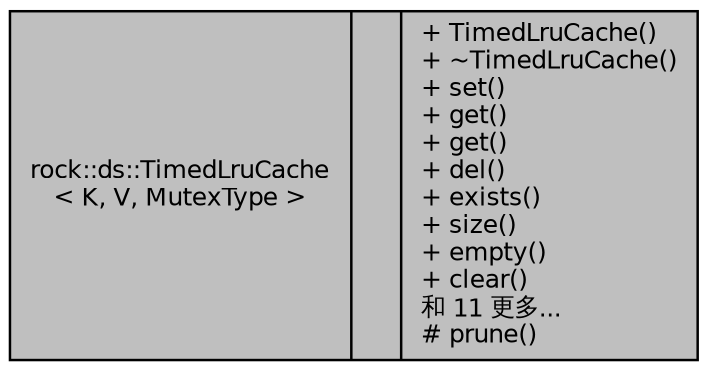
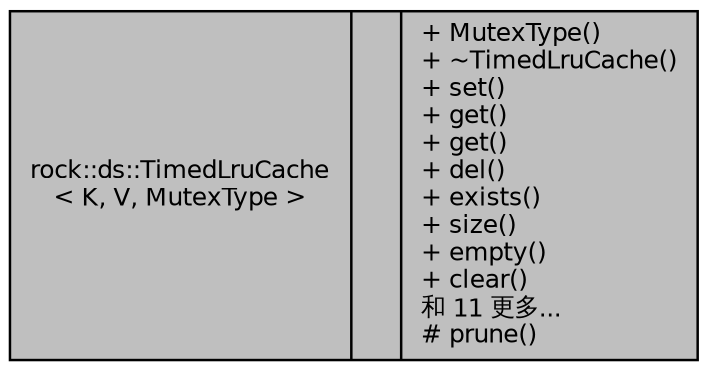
node "rock::ds::TimedLruCache": text "+ TimedLruCache()" -> "+ MutexType()"
